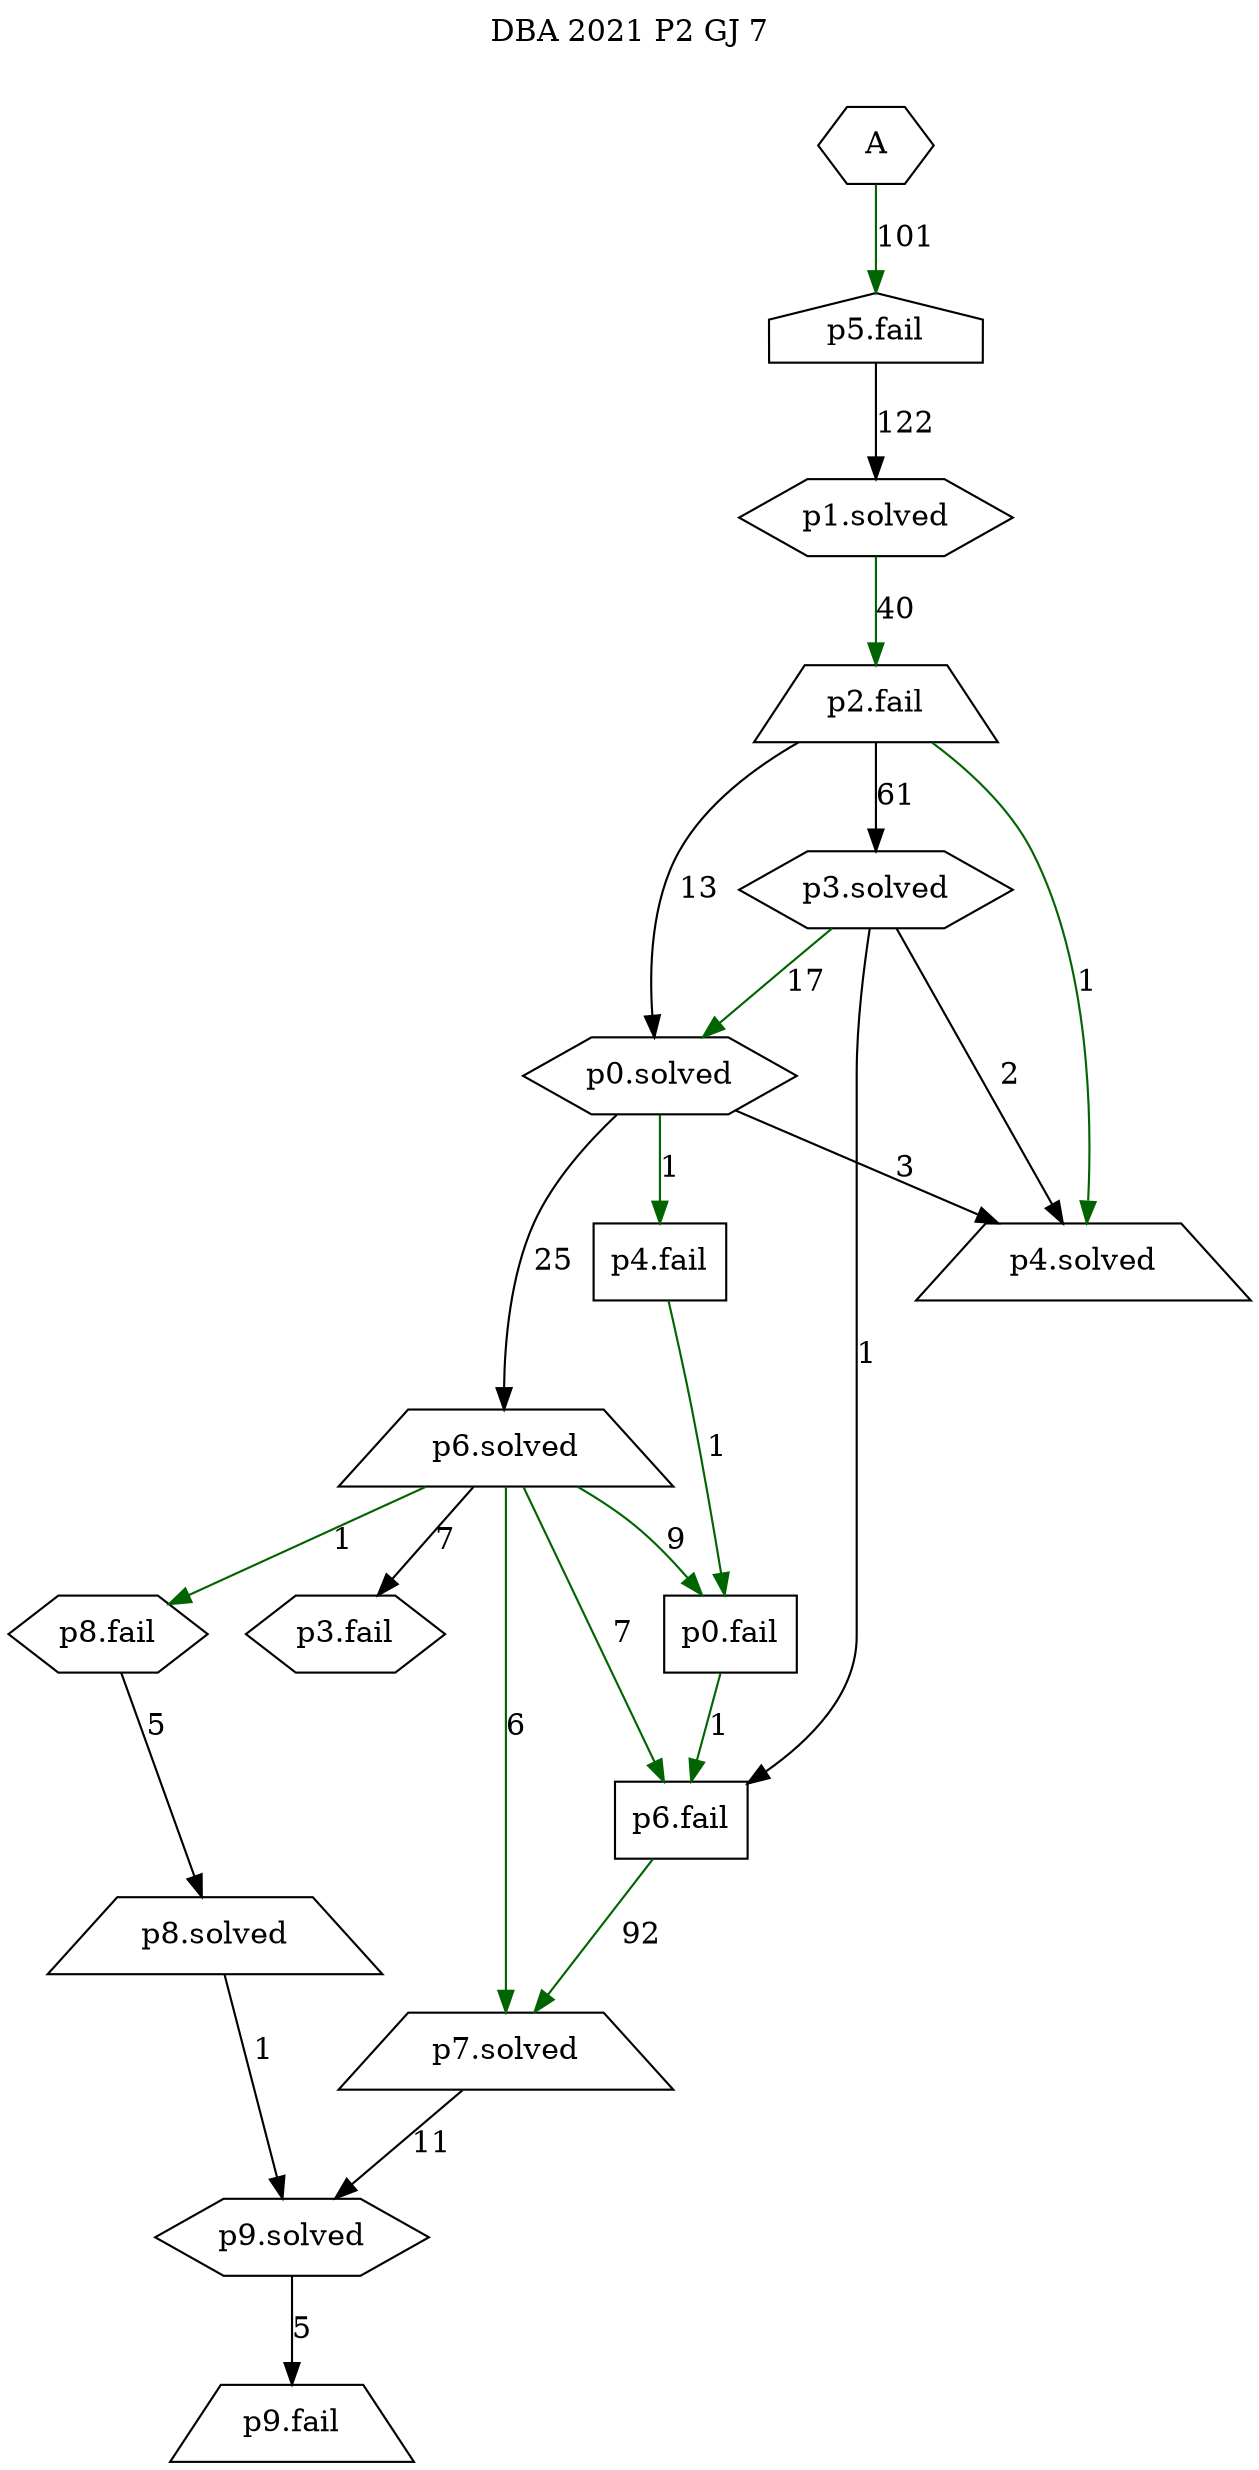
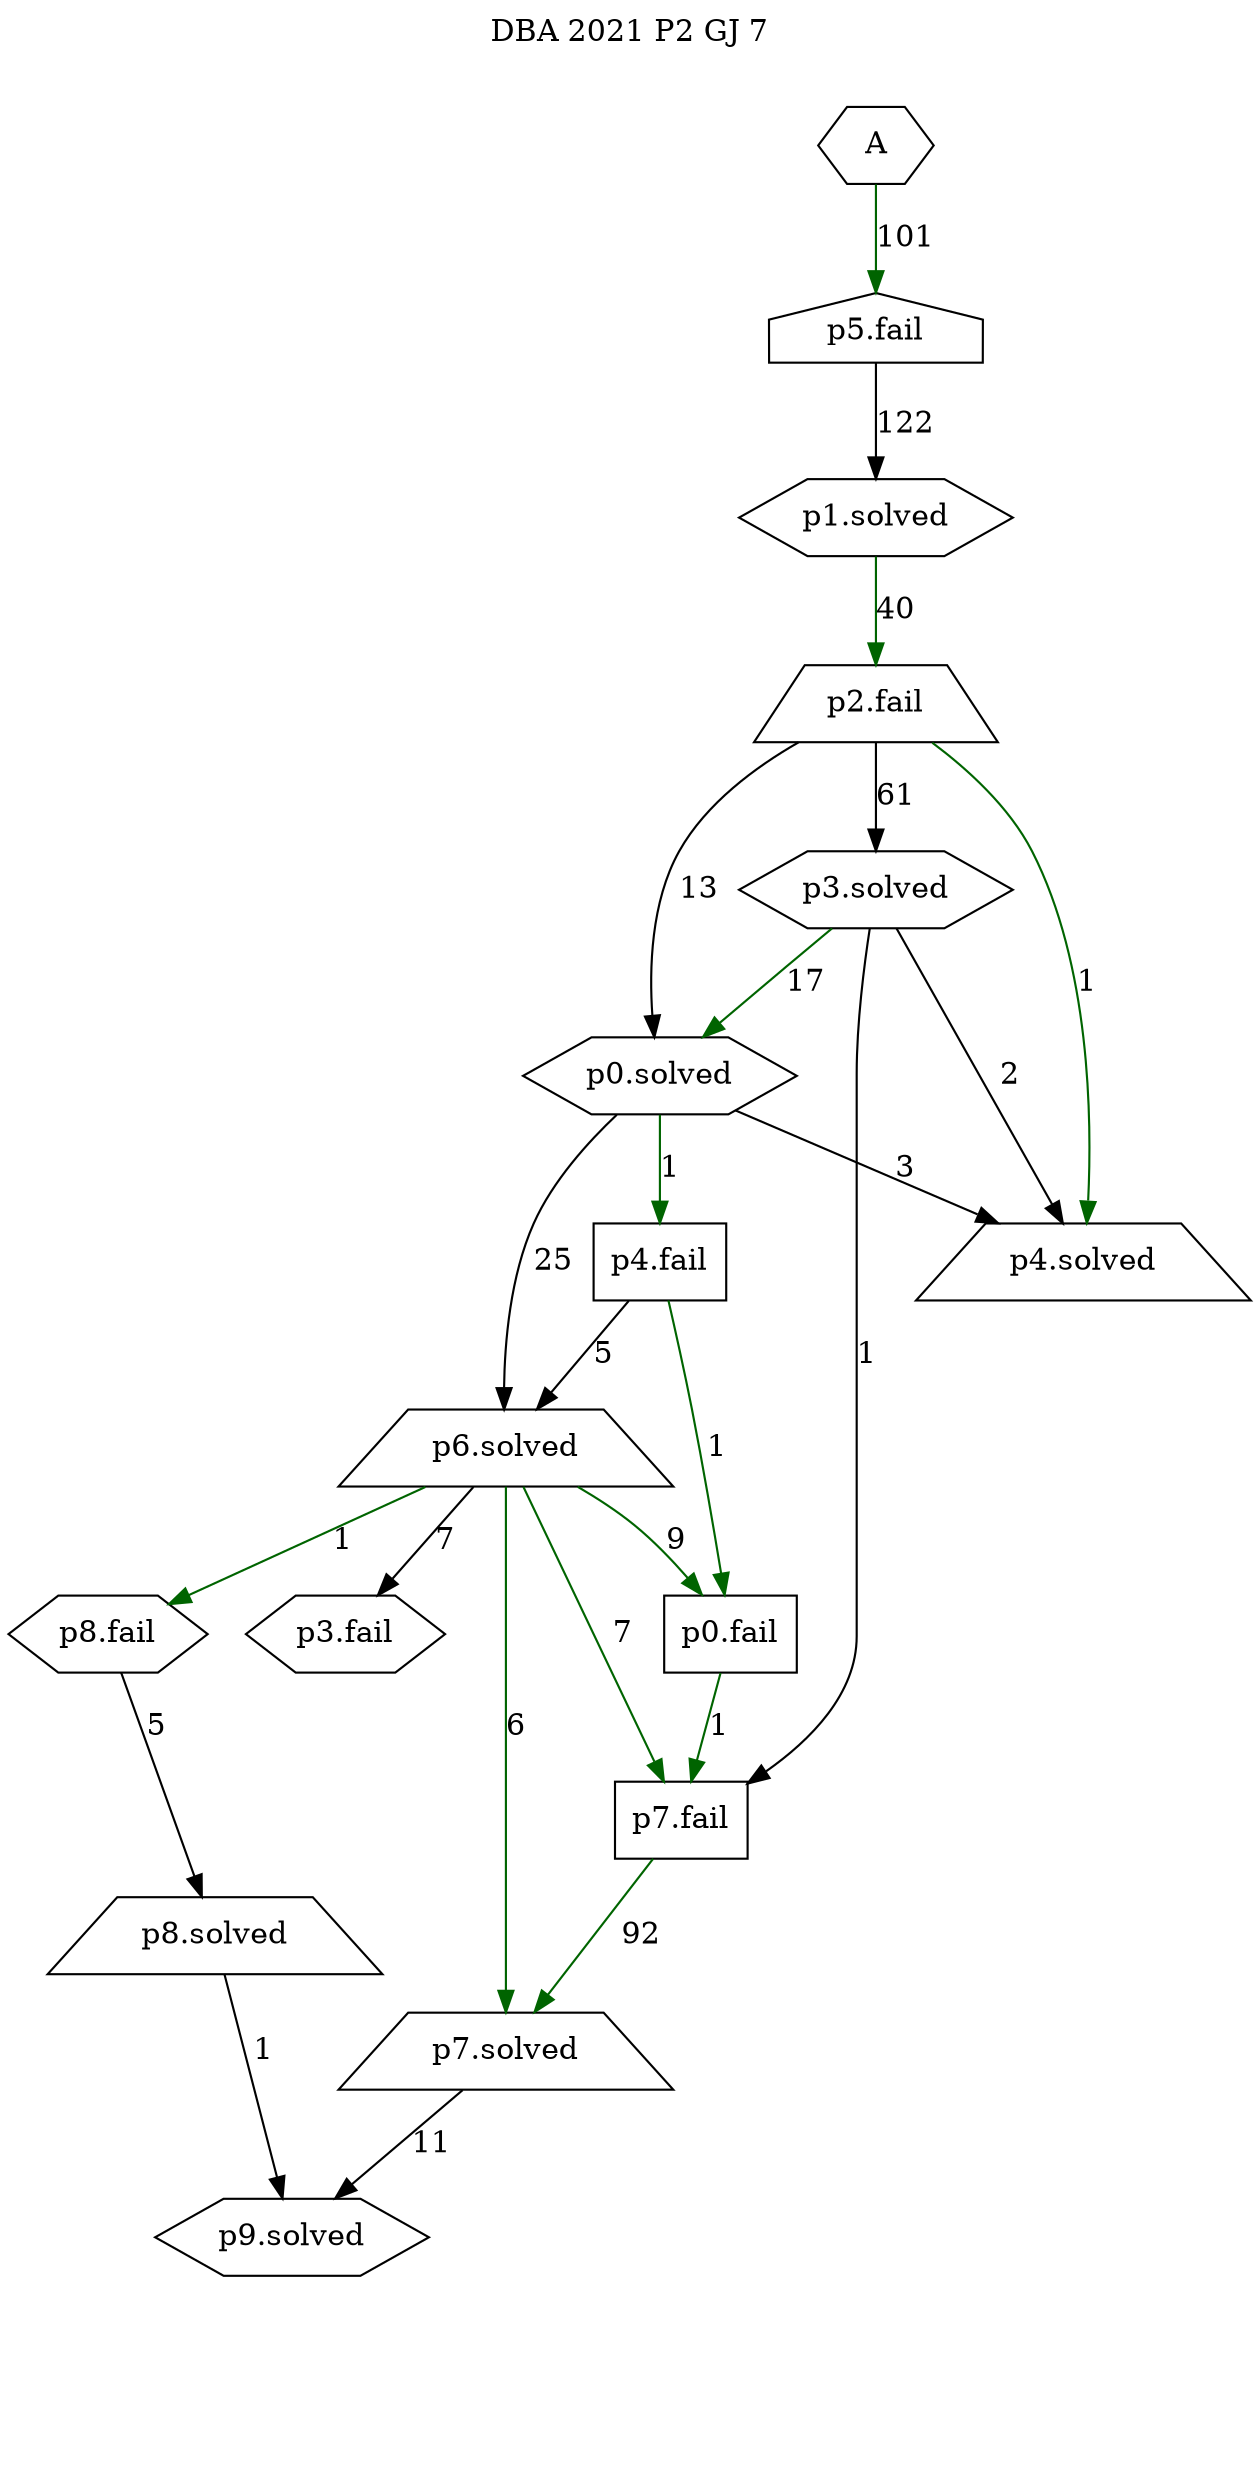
edge "p4.fail" -> "p6.solved": added, label "5"
node "p6.fail": label "p6.fail" -> "p7.fail"
node "p9.fail": removed
